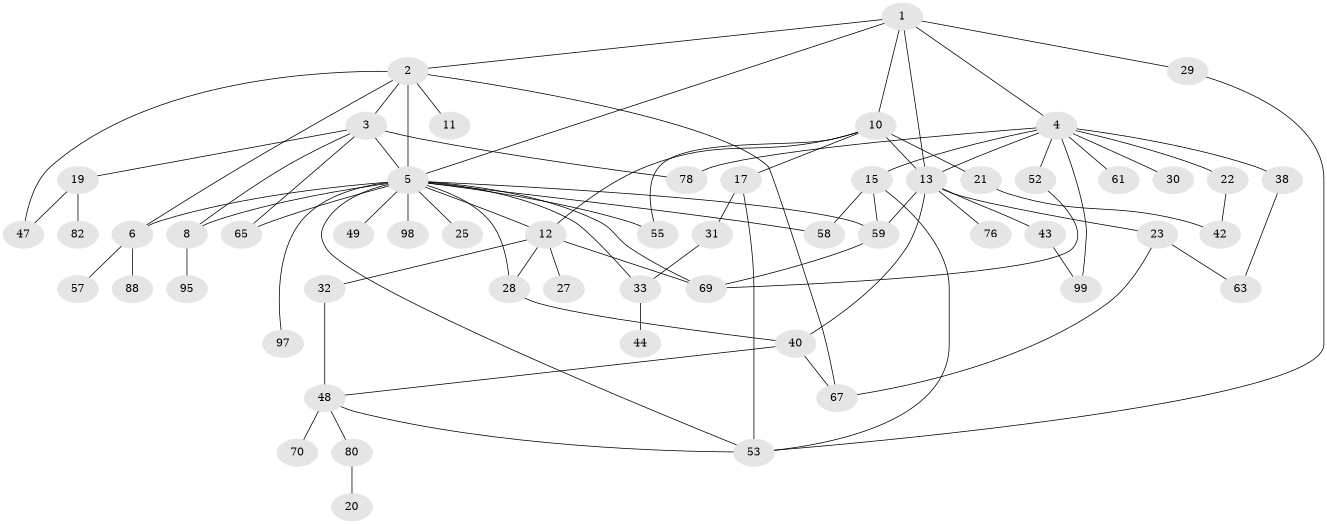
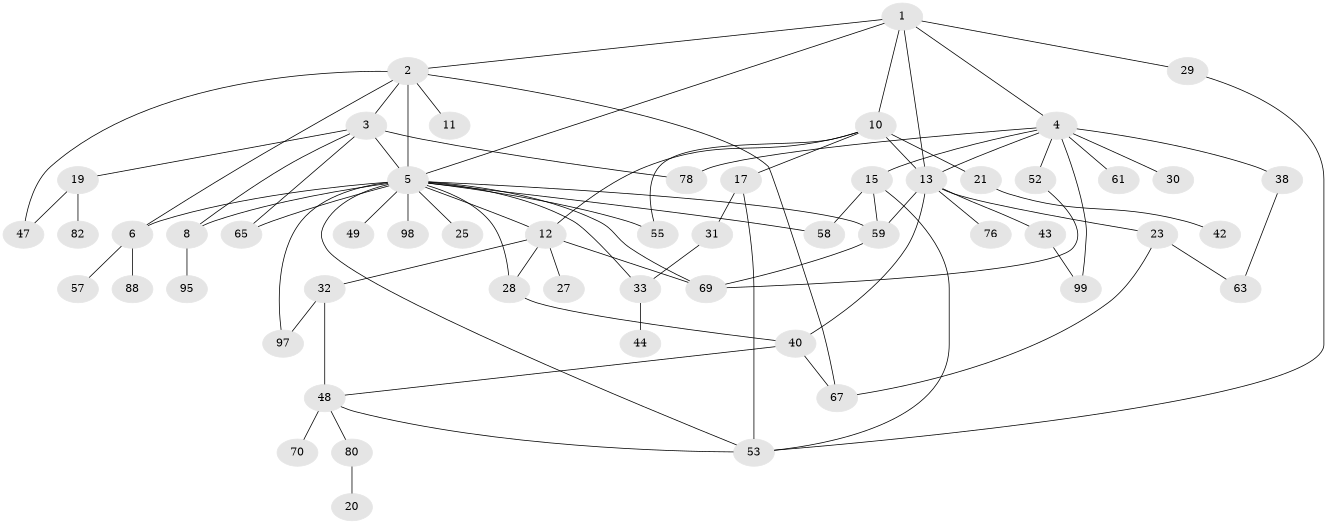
node "22": removed
edge "32" -- "97": added
